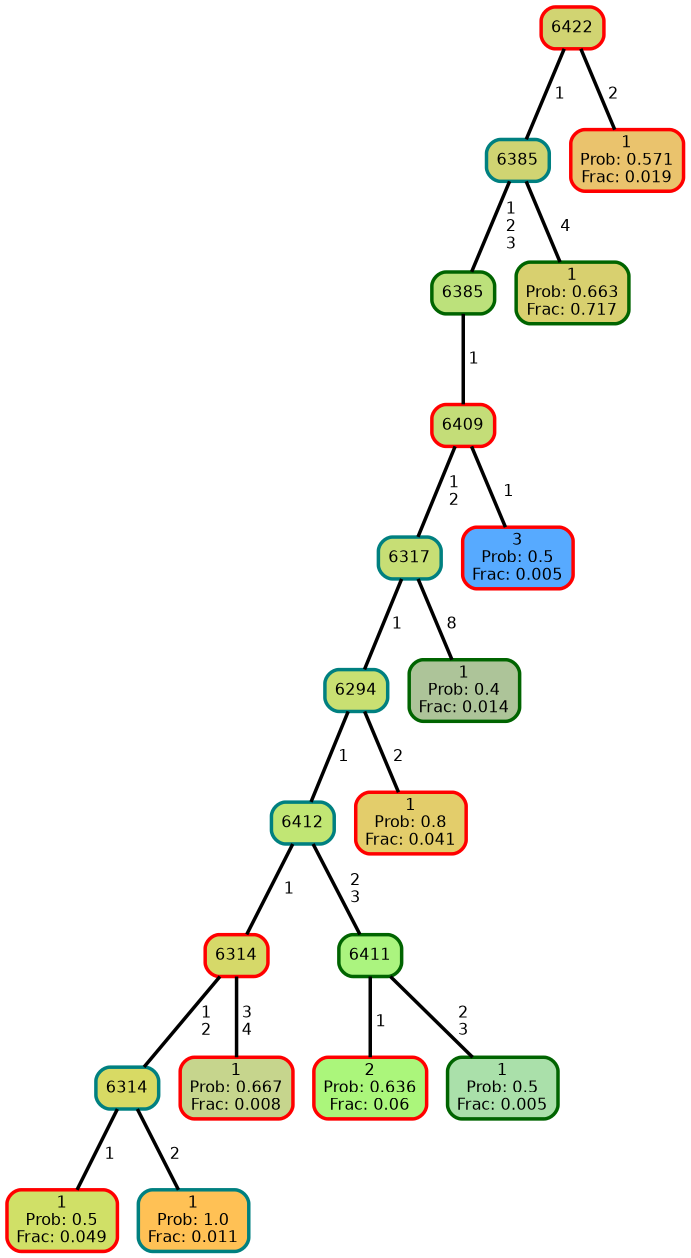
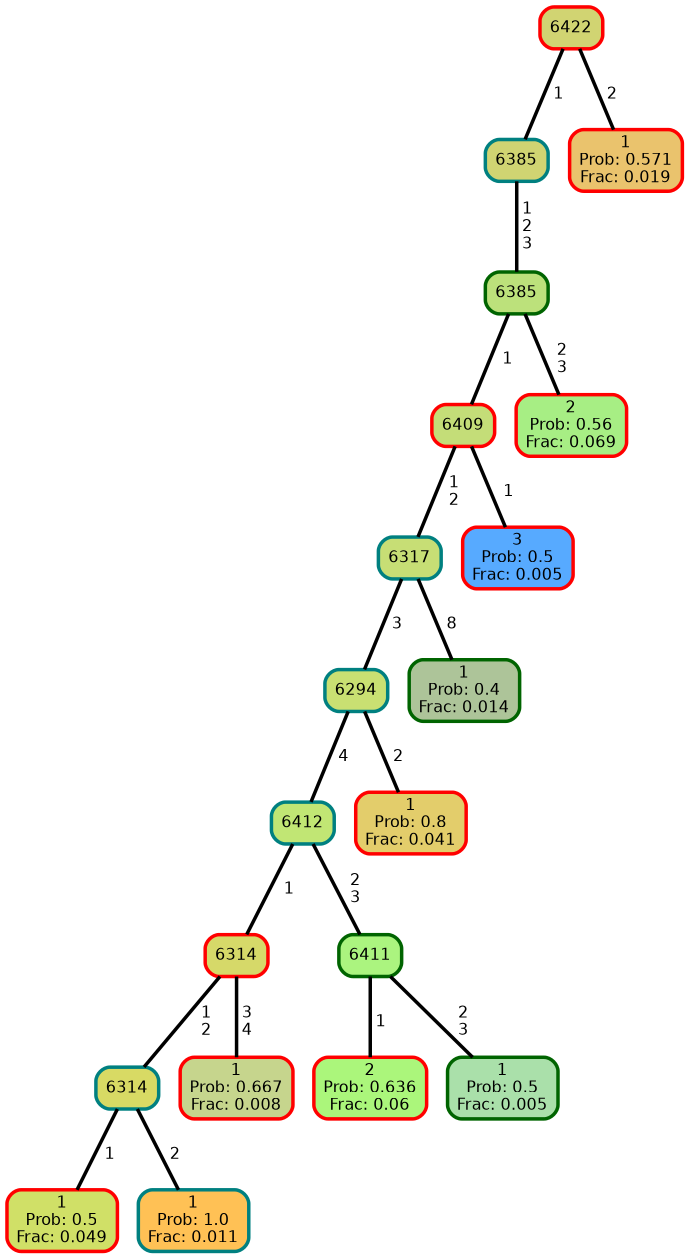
node "1 Prob: 0.663 Frac: 0.717": removed
node "2 Prob: 0.56 Frac: 0.069": added
edge "6317" -- "6294": label " 1" -> " 3"
edge "6294" -- "6412": label " 1" -> " 4"
